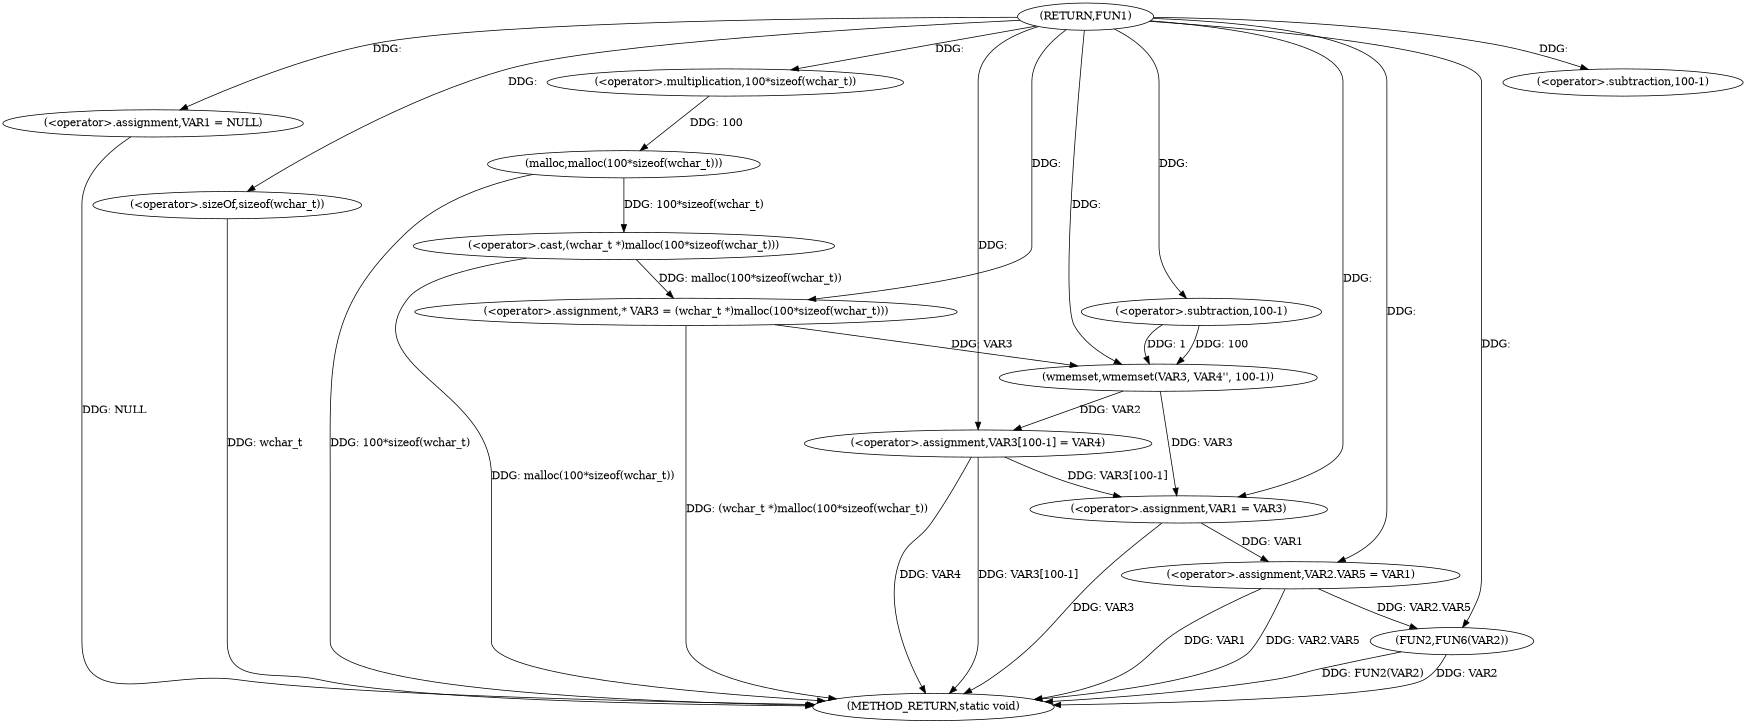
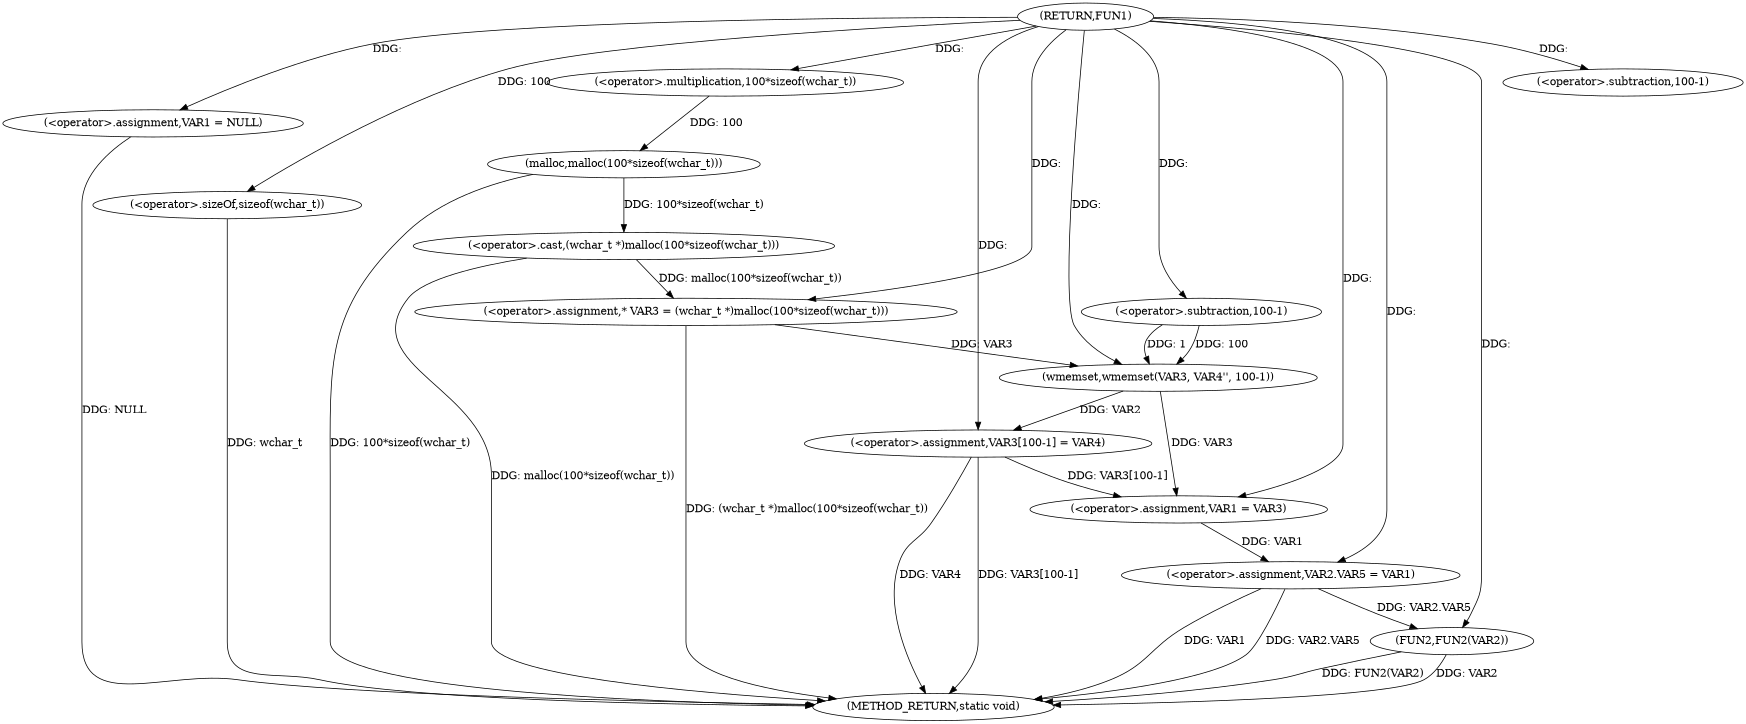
edge "(RETURN,FUN1)" -> "(<operator>.sizeOf,sizeof(wchar_t))": label "DDG: " -> "DDG: 100"
edge "(<operator>.assignment,VAR1 = VAR3)" -> "(METHOD_RETURN,static void)": removed, label "DDG: VAR3"
node "(FUN2,FUN6(VAR2))": label "(FUN2,FUN6(VAR2))" -> "(FUN2,FUN2(VAR2))"
